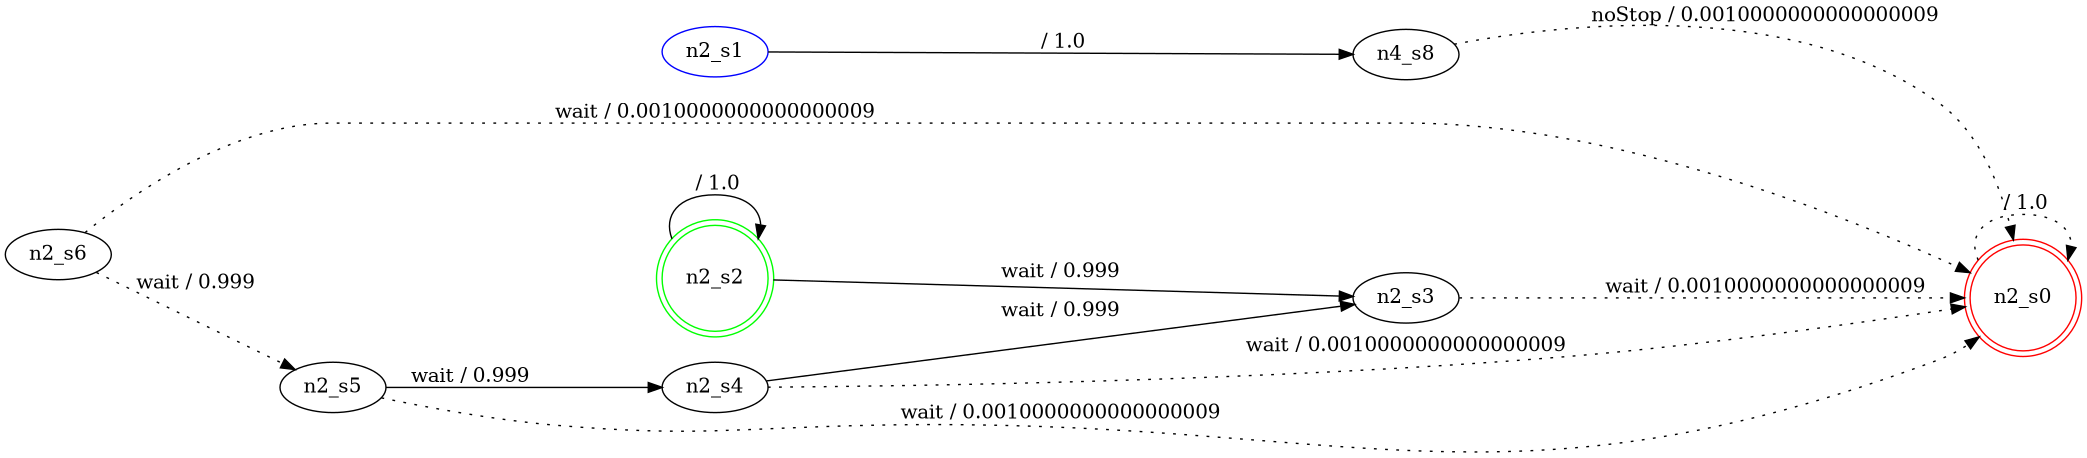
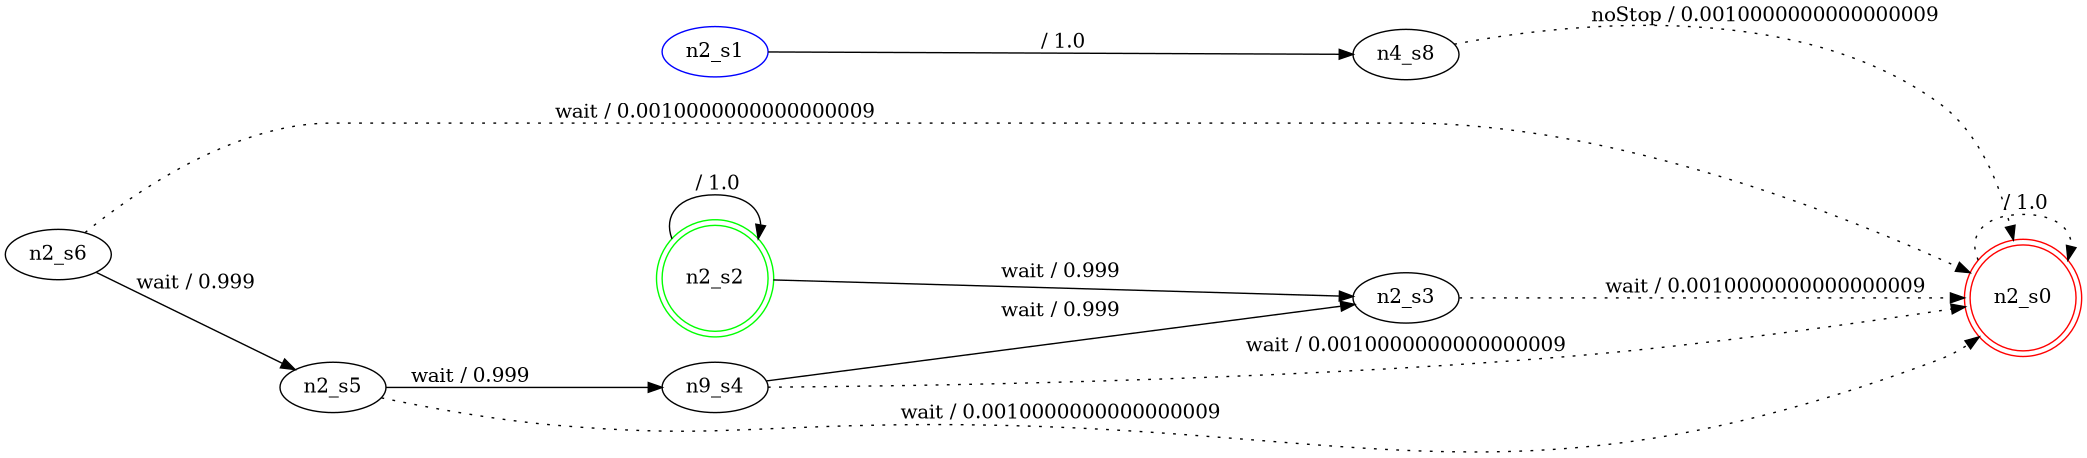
edge "n2_s6" -> "n2_s5": style dotted -> solid
node "n2_s4": label "n2_s4" -> "n9_s4"
